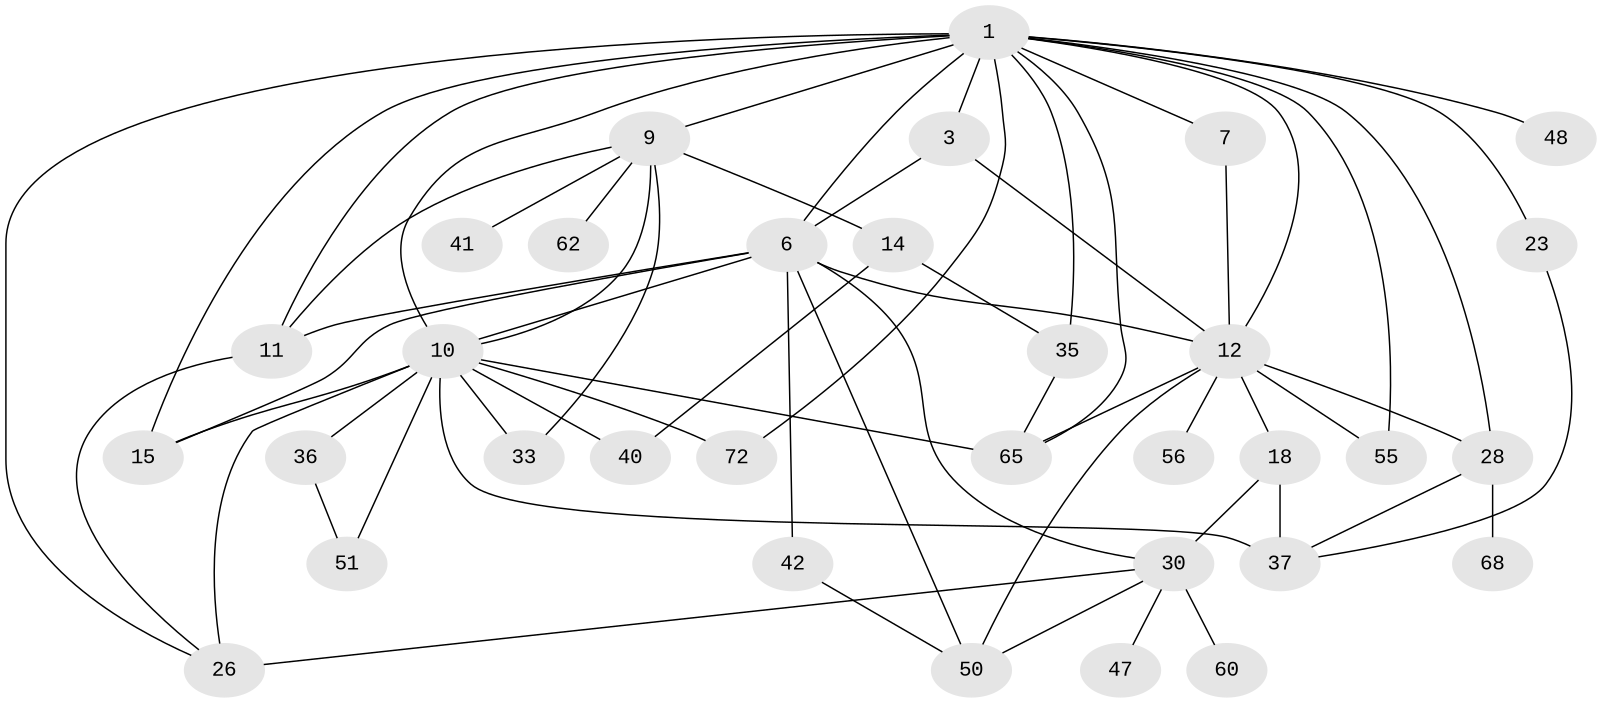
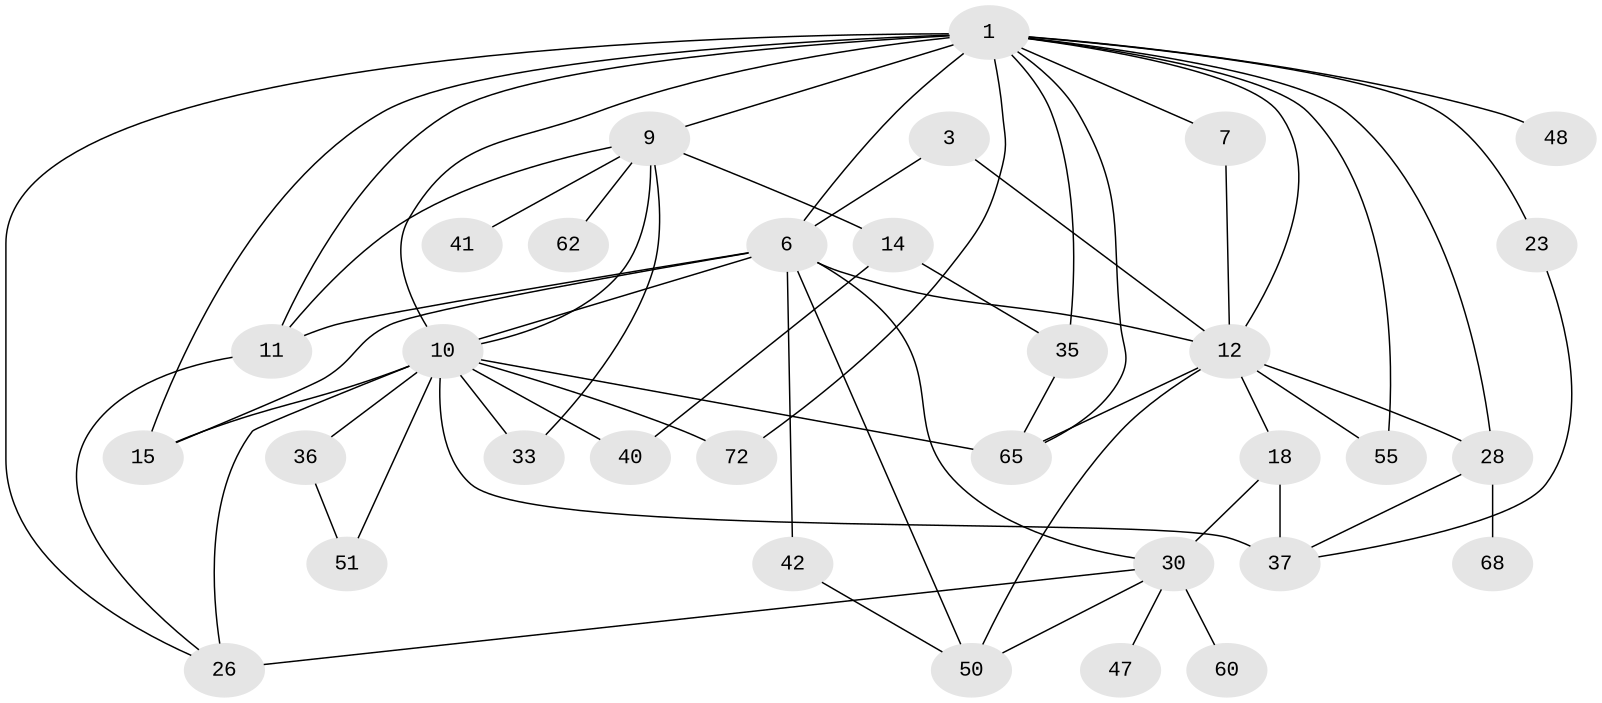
edge "1" -- "3": removed
node "56": removed
